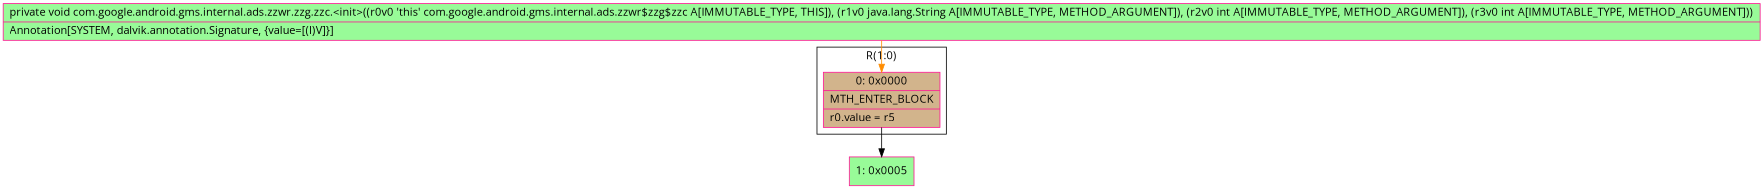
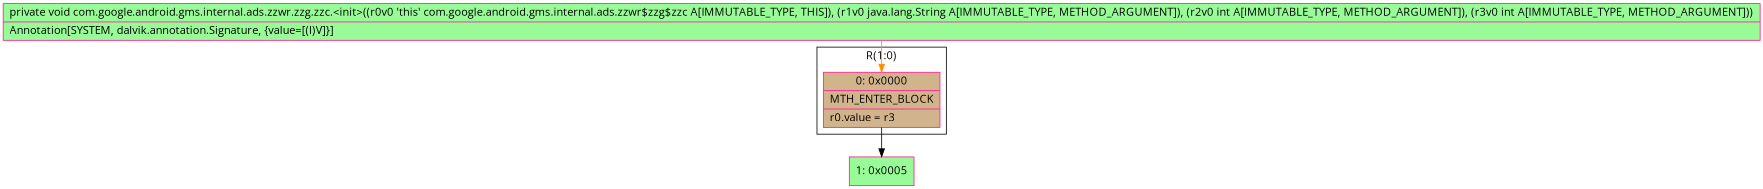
node "0: 0x0000": text "r0.value = r5" -> "r0.value = r3"
